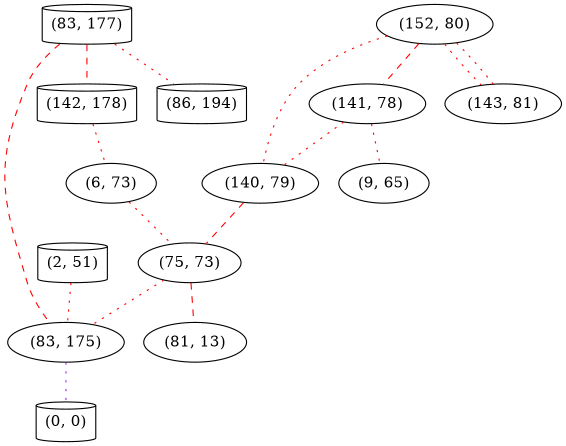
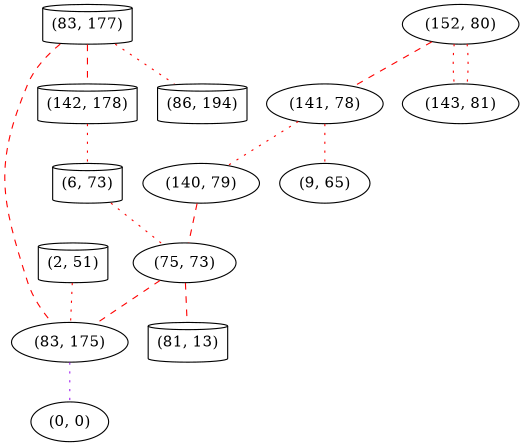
edge "(152, 80)" -- "(140, 79)": removed
node "(6, 73)": shape ellipse -> cylinder
edge "(75, 73)" -- "(83, 175)": style dotted -> dashed
node "(81, 13)": shape ellipse -> cylinder
node "(0, 0)": shape cylinder -> ellipse
